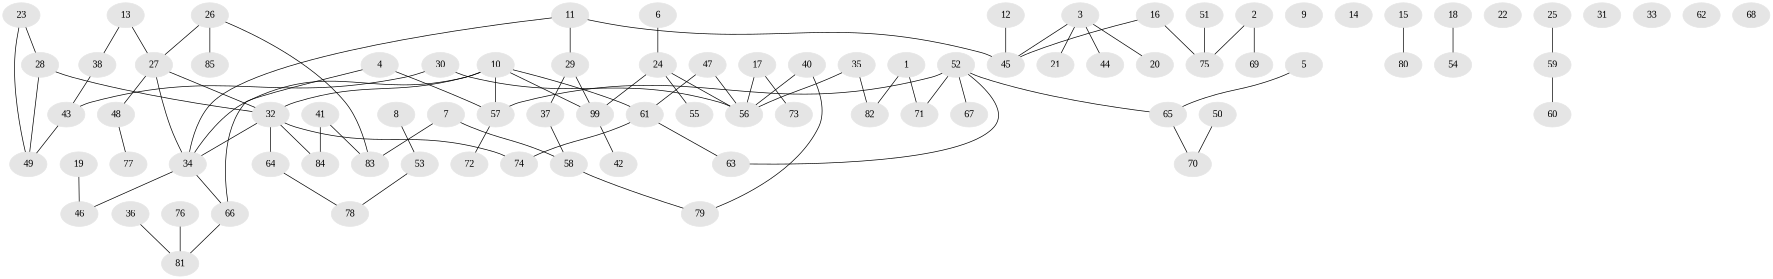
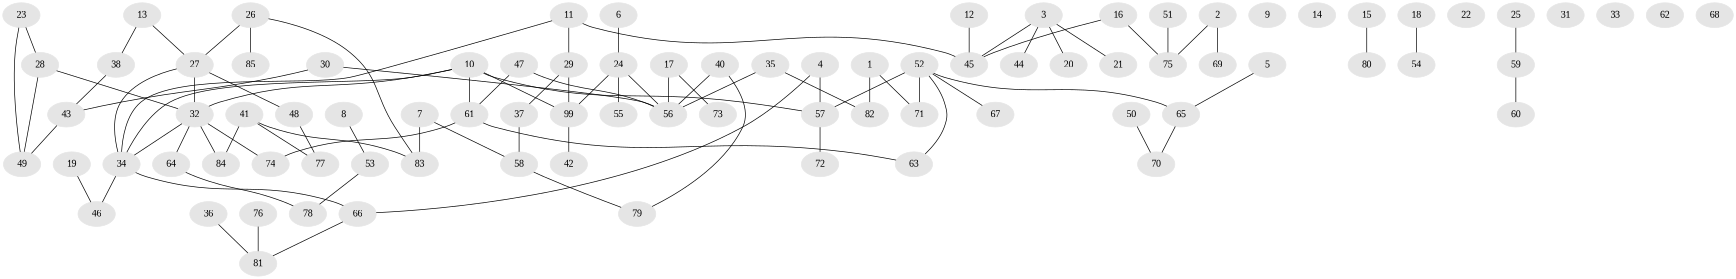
edge "41" -- "77": added
